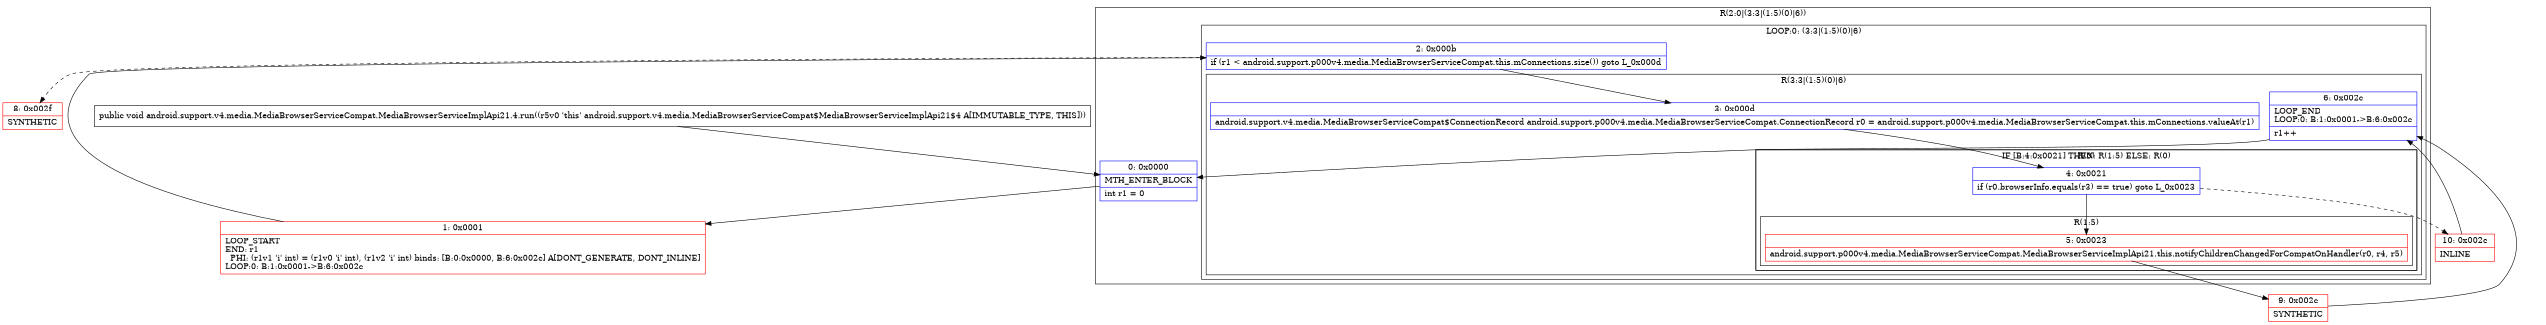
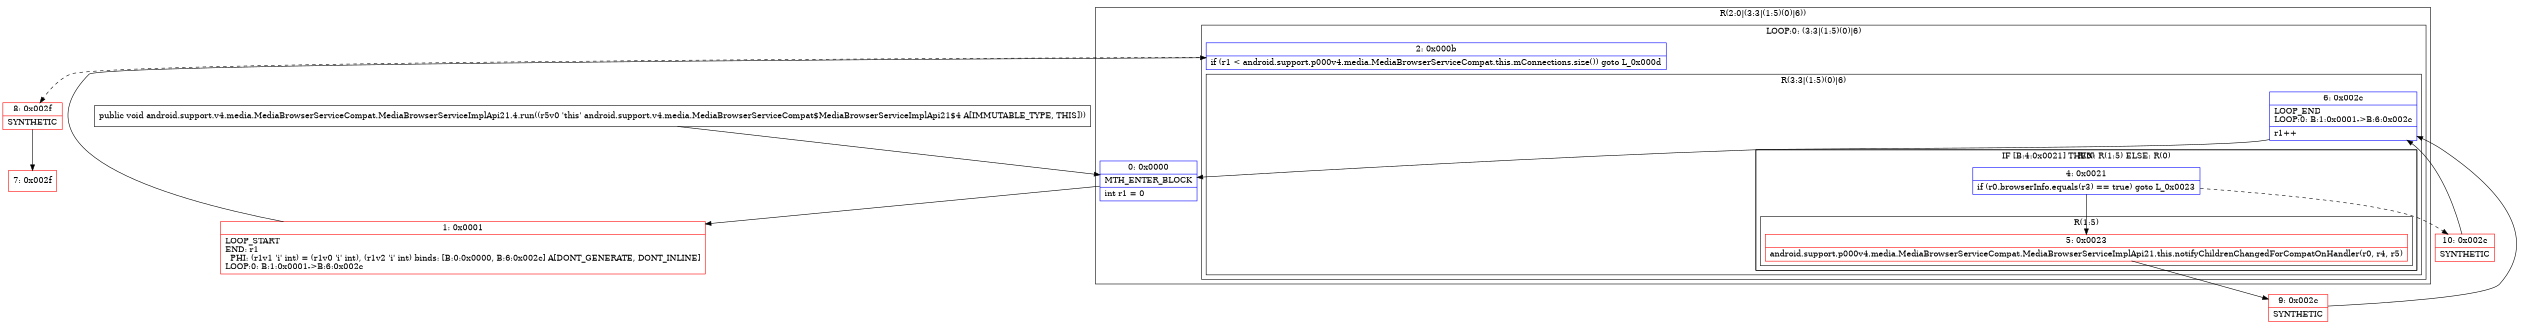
node "3: 0x000d": removed
node "7: 0x002f": added
node "10: 0x002c": text "INLINE" -> "SYNTHETIC"
